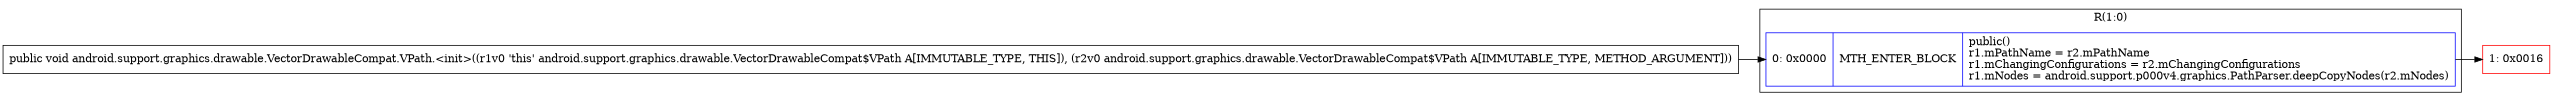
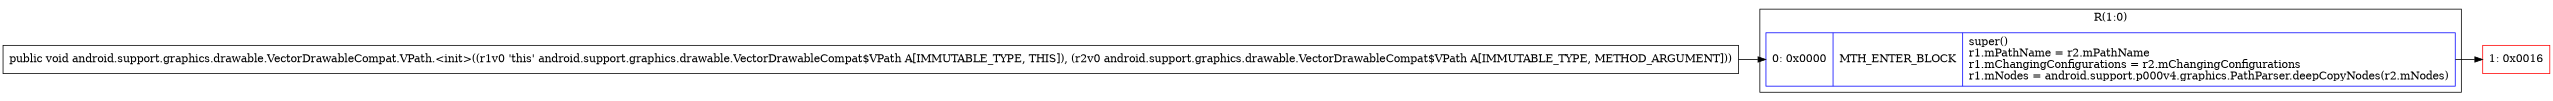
node "0: 0x0000": text "public()" -> "super()"
